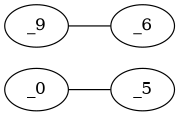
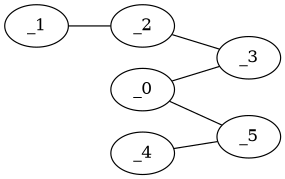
node "_9": label "_9" -> "_1"
node "_6": label "_6" -> "_2"
node "_3": added
node "_4": added
